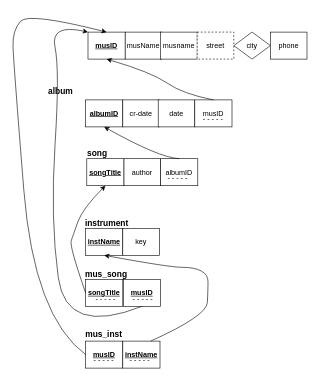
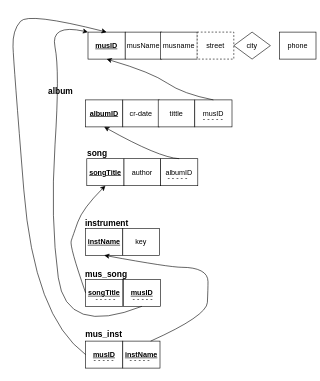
node "phone": moved (289, 46) -> (298, 46)
node "date": label "date" -> "tittle"
